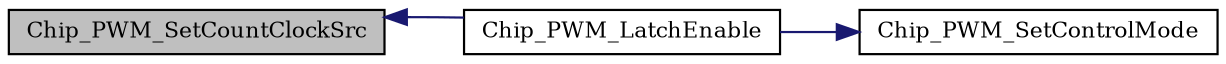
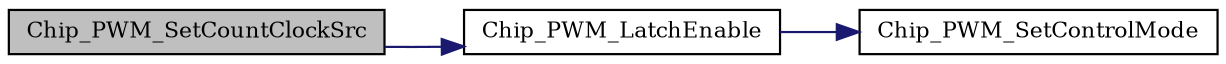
edge "Chip_PWM_LatchEnable" -> "Chip_PWM_SetCountClockSrc": reversed
